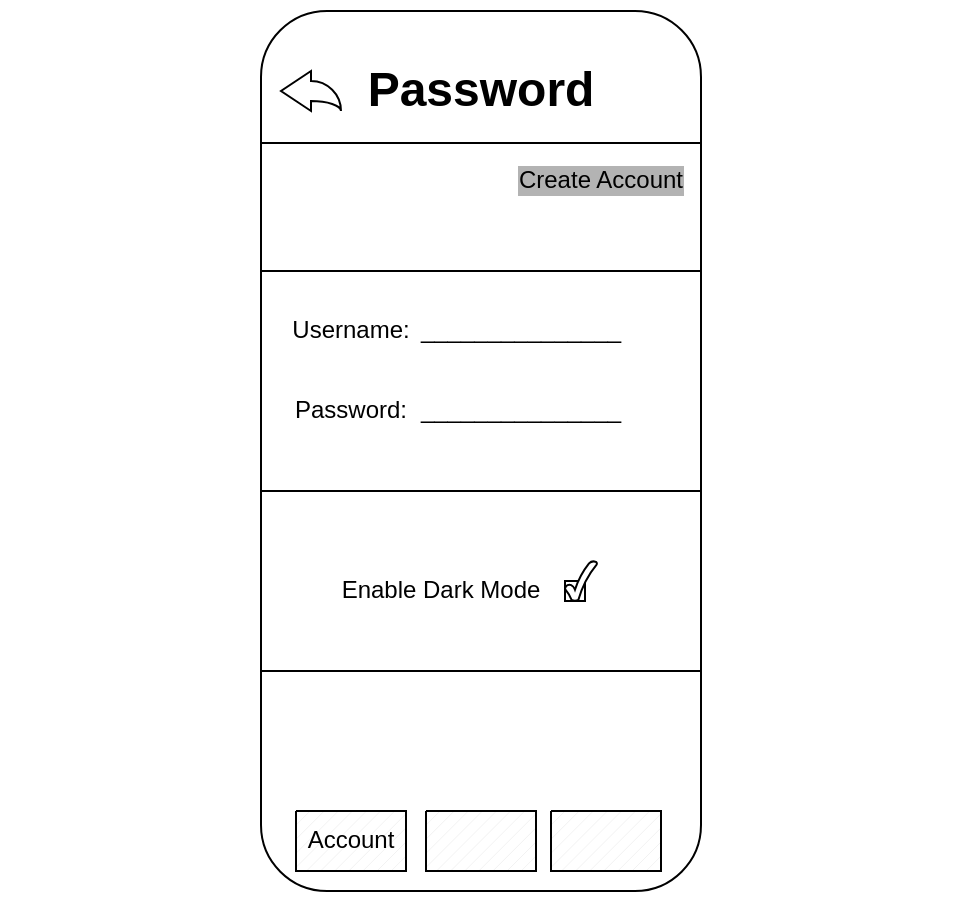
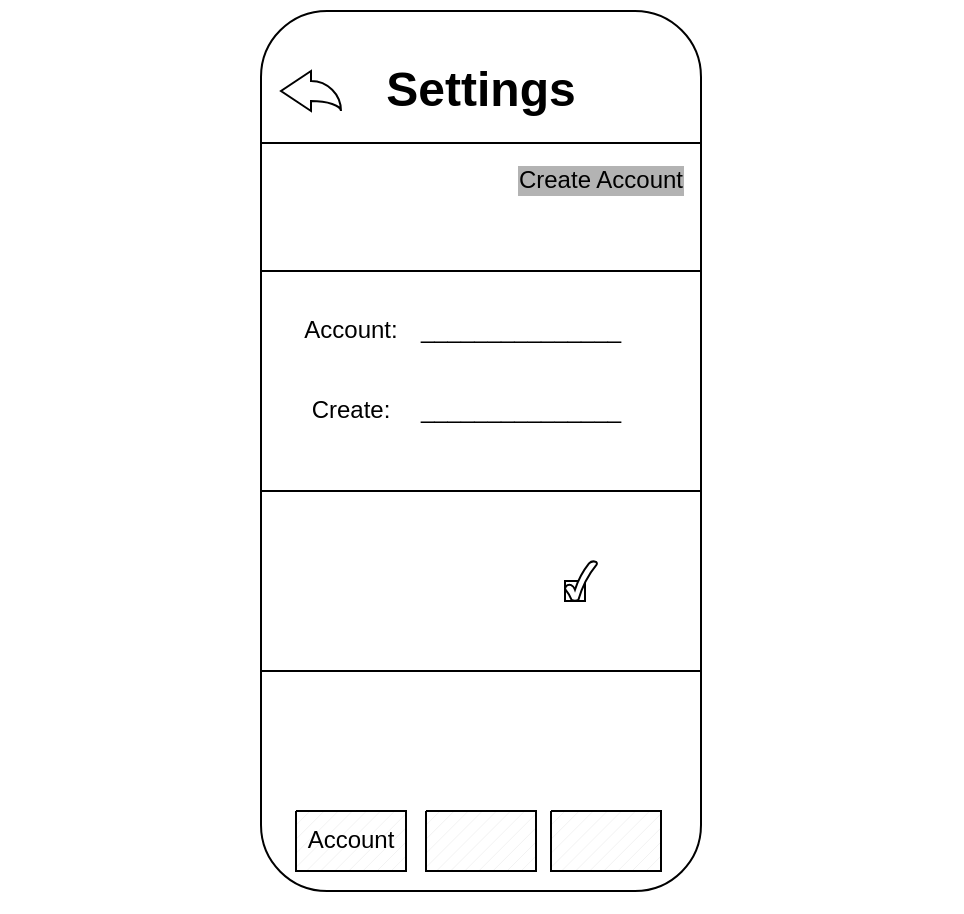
node "Password": label "Password" -> "Settings"
node "Username:": label "Username:" -> "Account:"
node "Password:": label "Password:" -> "Create:"
node "Enable Dark Mode": removed
